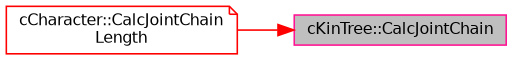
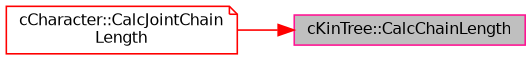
node "cKinTree::CalcJointChain": label "cKinTree::CalcJointChain" -> "cKinTree::CalcChainLength"
